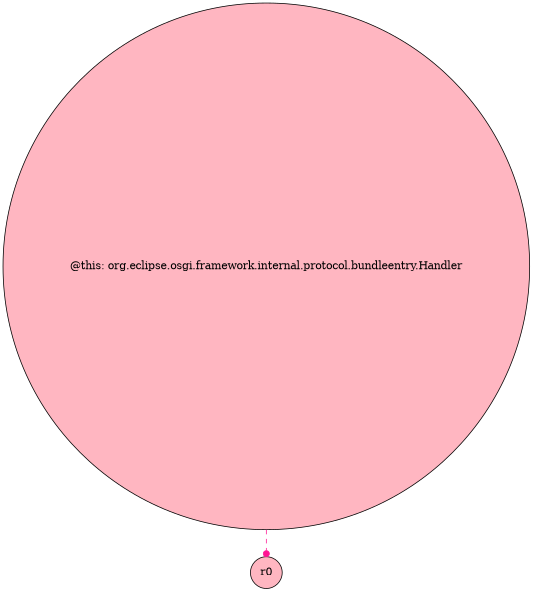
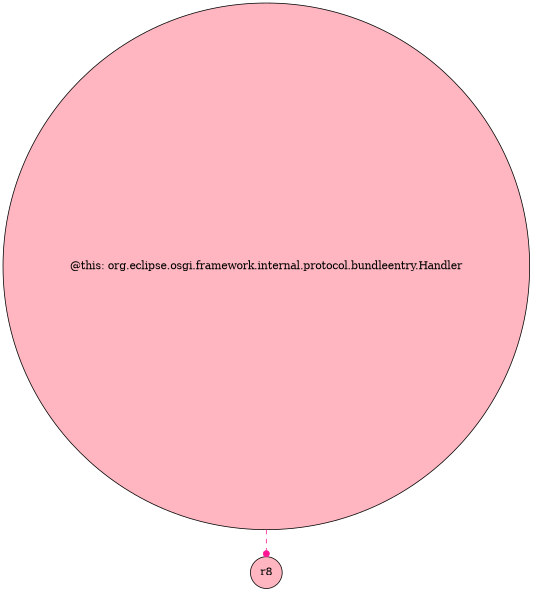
node "r0": label "r0" -> "r8"
